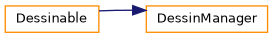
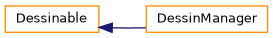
edge "Dessinable" -> "DessinManager": reversed
